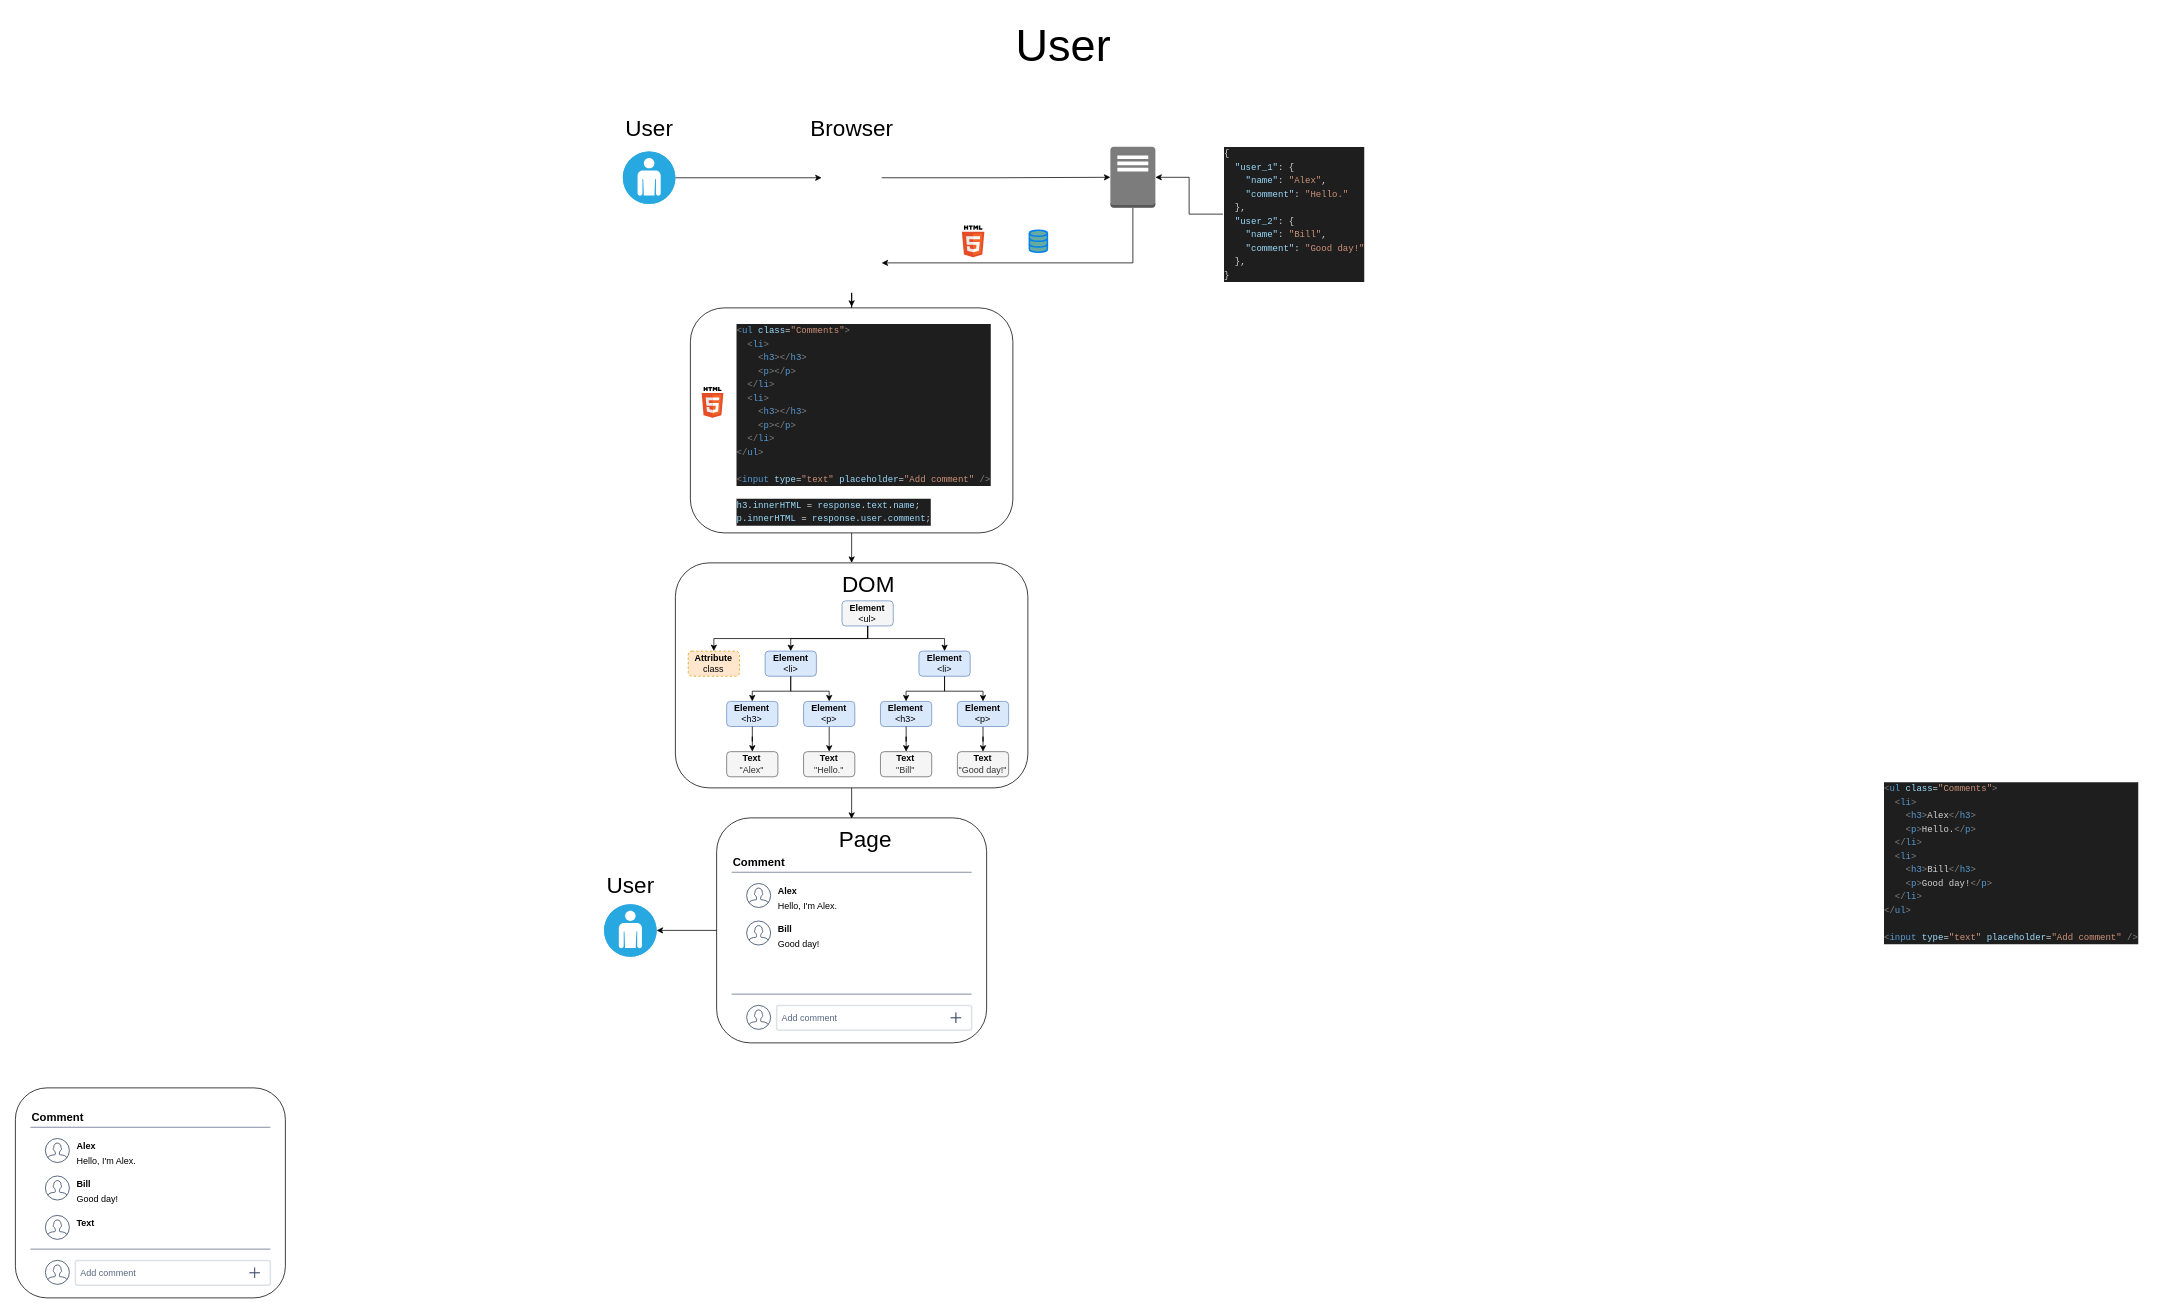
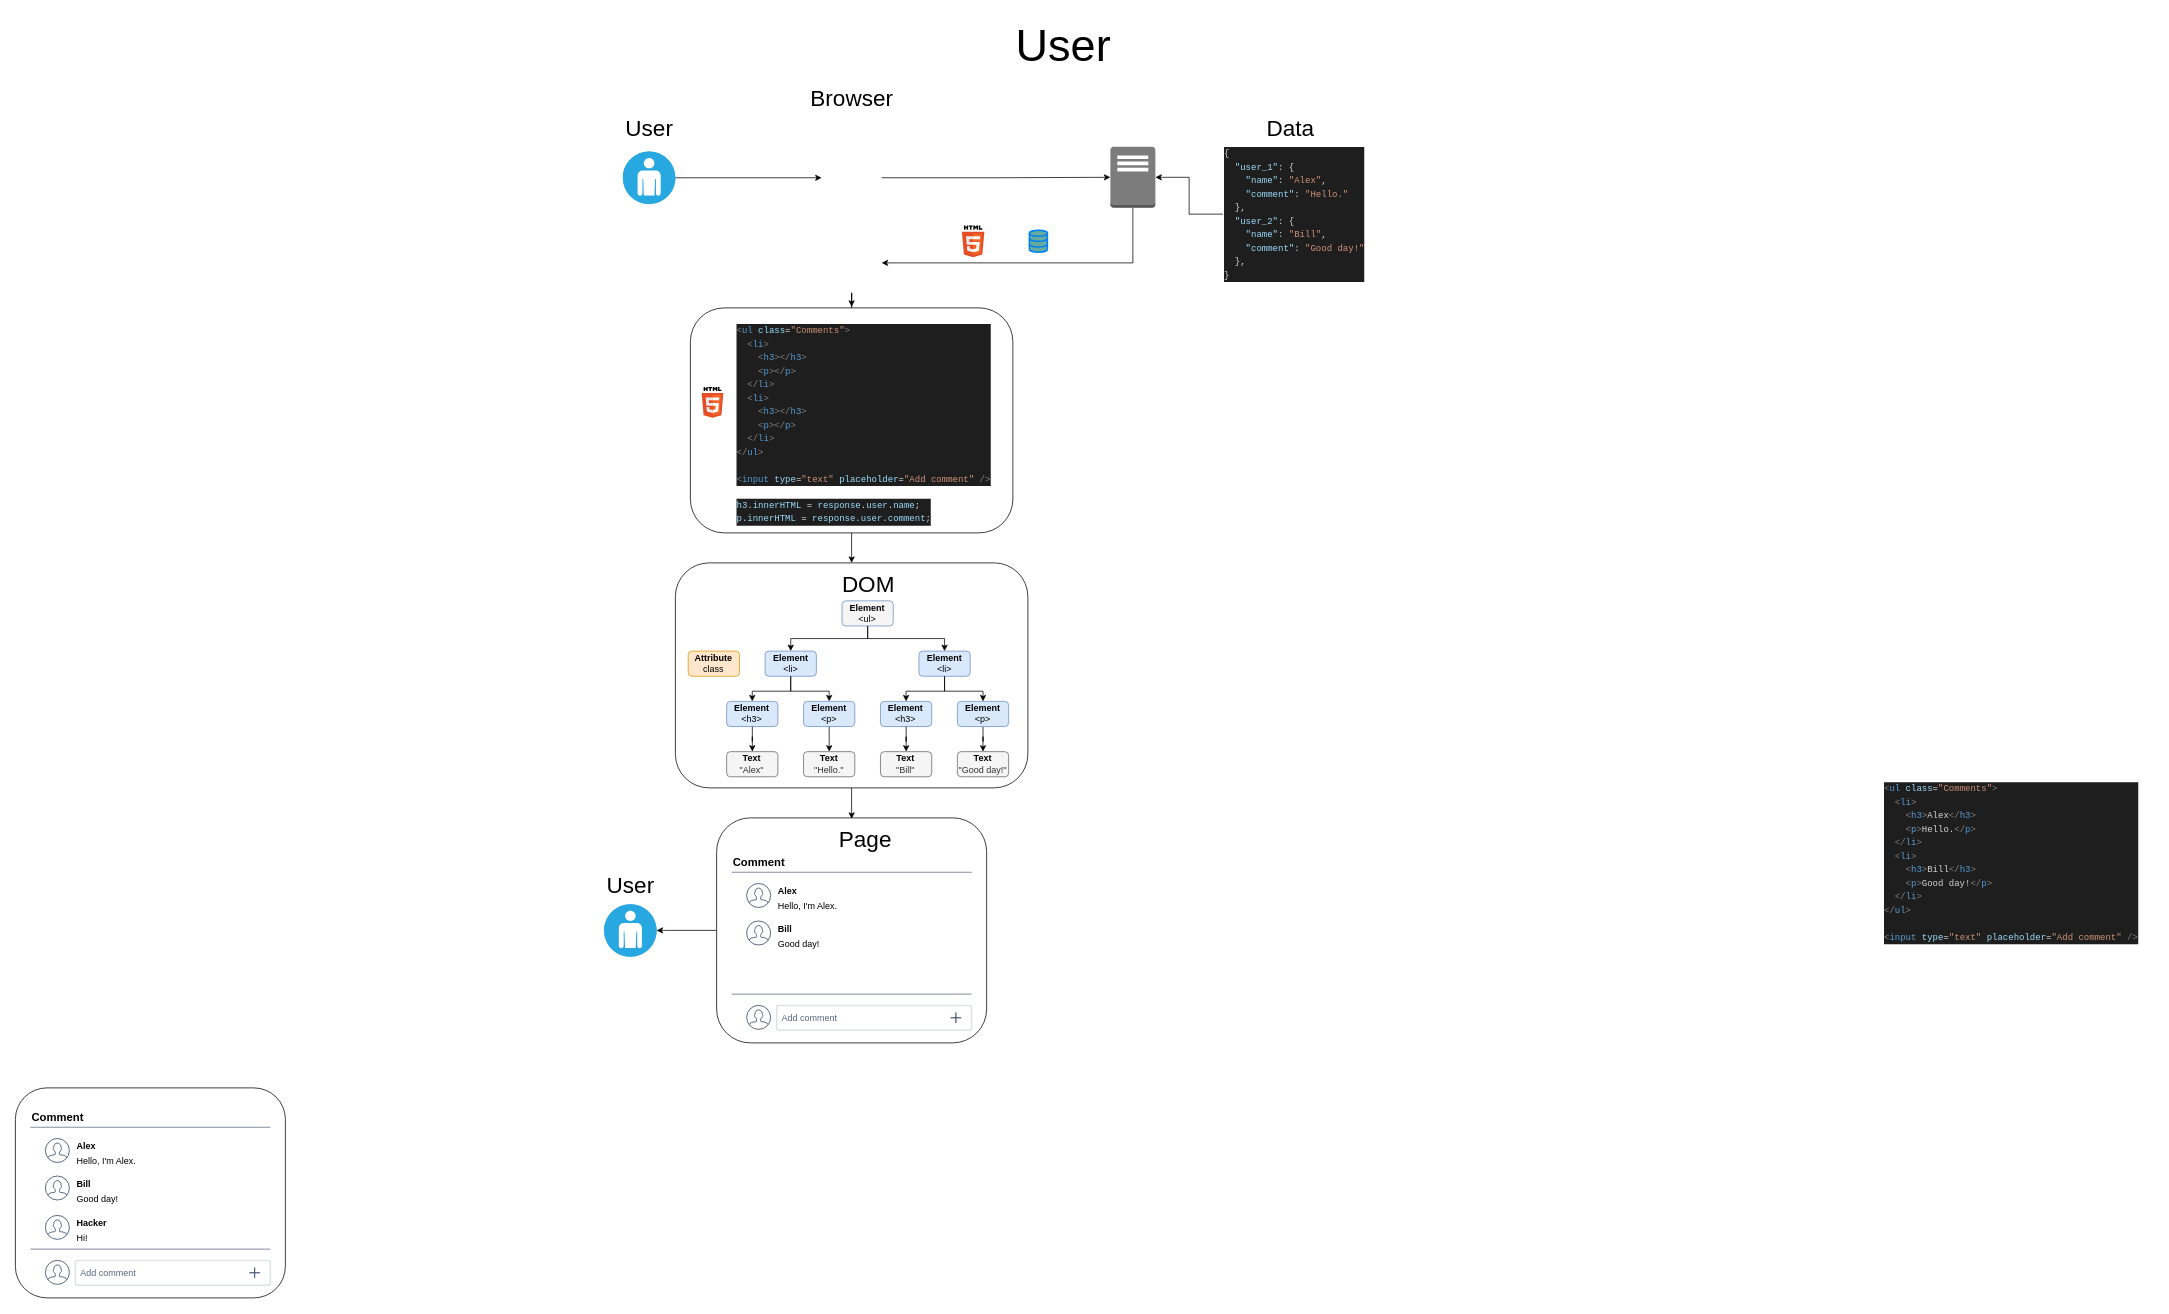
node "Browser": moved (852, 128) -> (852, 98)
node "Data": added
node "h3.innerHTML = response.text.name; p.innerHTML = response.user.comment;": label "h3.innerHTML = response.text.name; p.innerHTML = response.user.comment;" -> "h3.innerHTML = response.user.name; p.innerHTML = response.user.comment;"
edge "Element <ul>" -> "Attribute class": removed
node "Attribute class": style dashed -> solid
node "Text": label "Text" -> "Hacker"
node "Hi!": added
